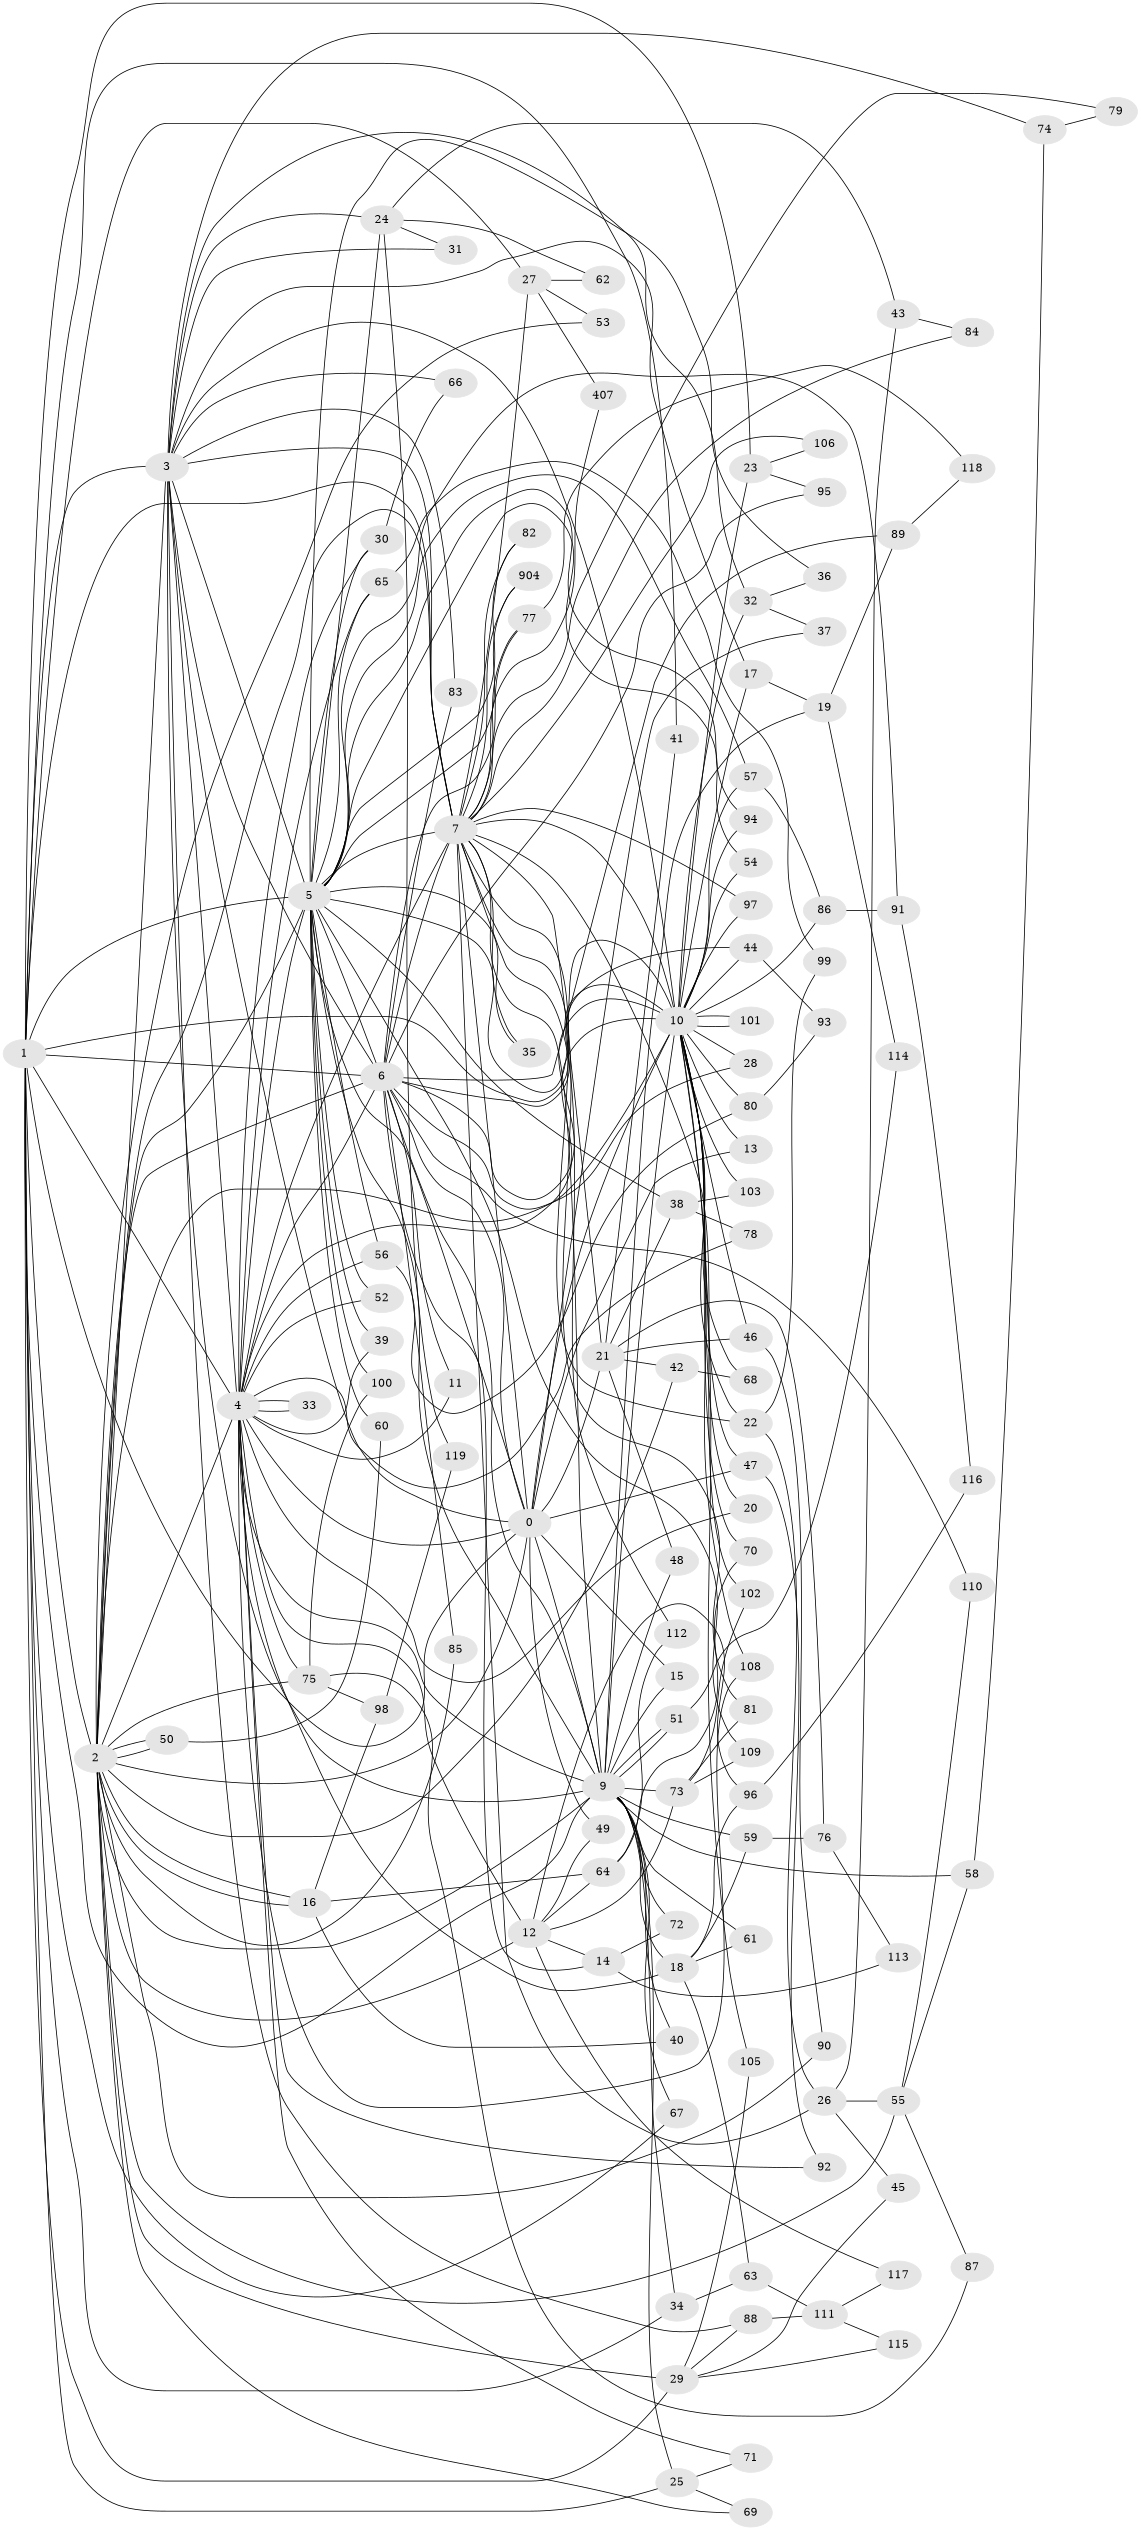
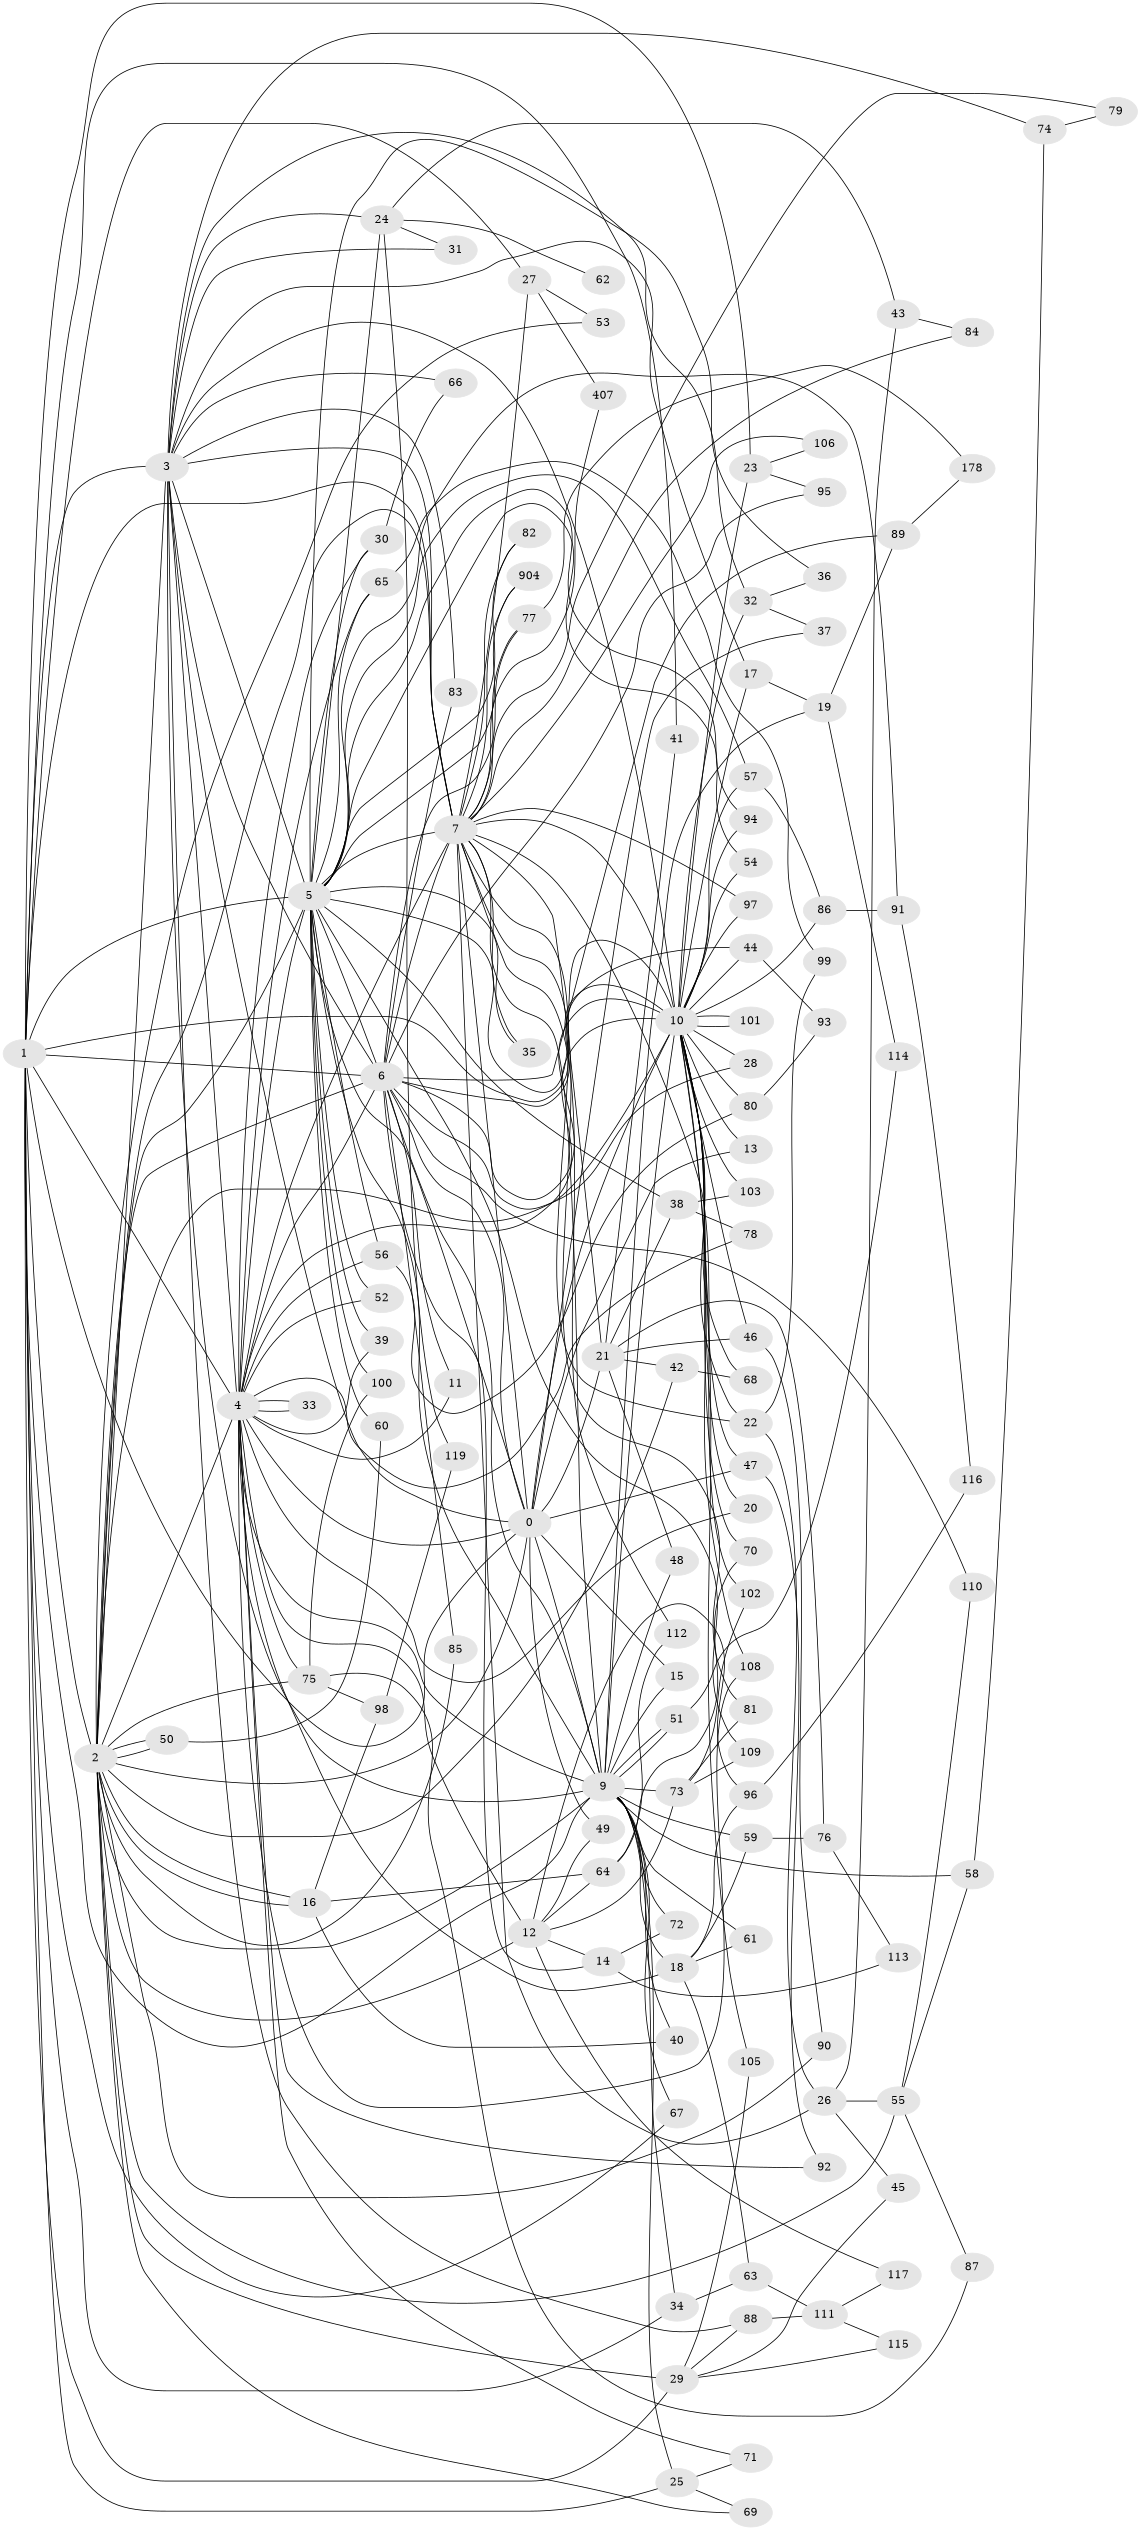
edge "27" -- "62": removed
node "118": label "118" -> "178"
